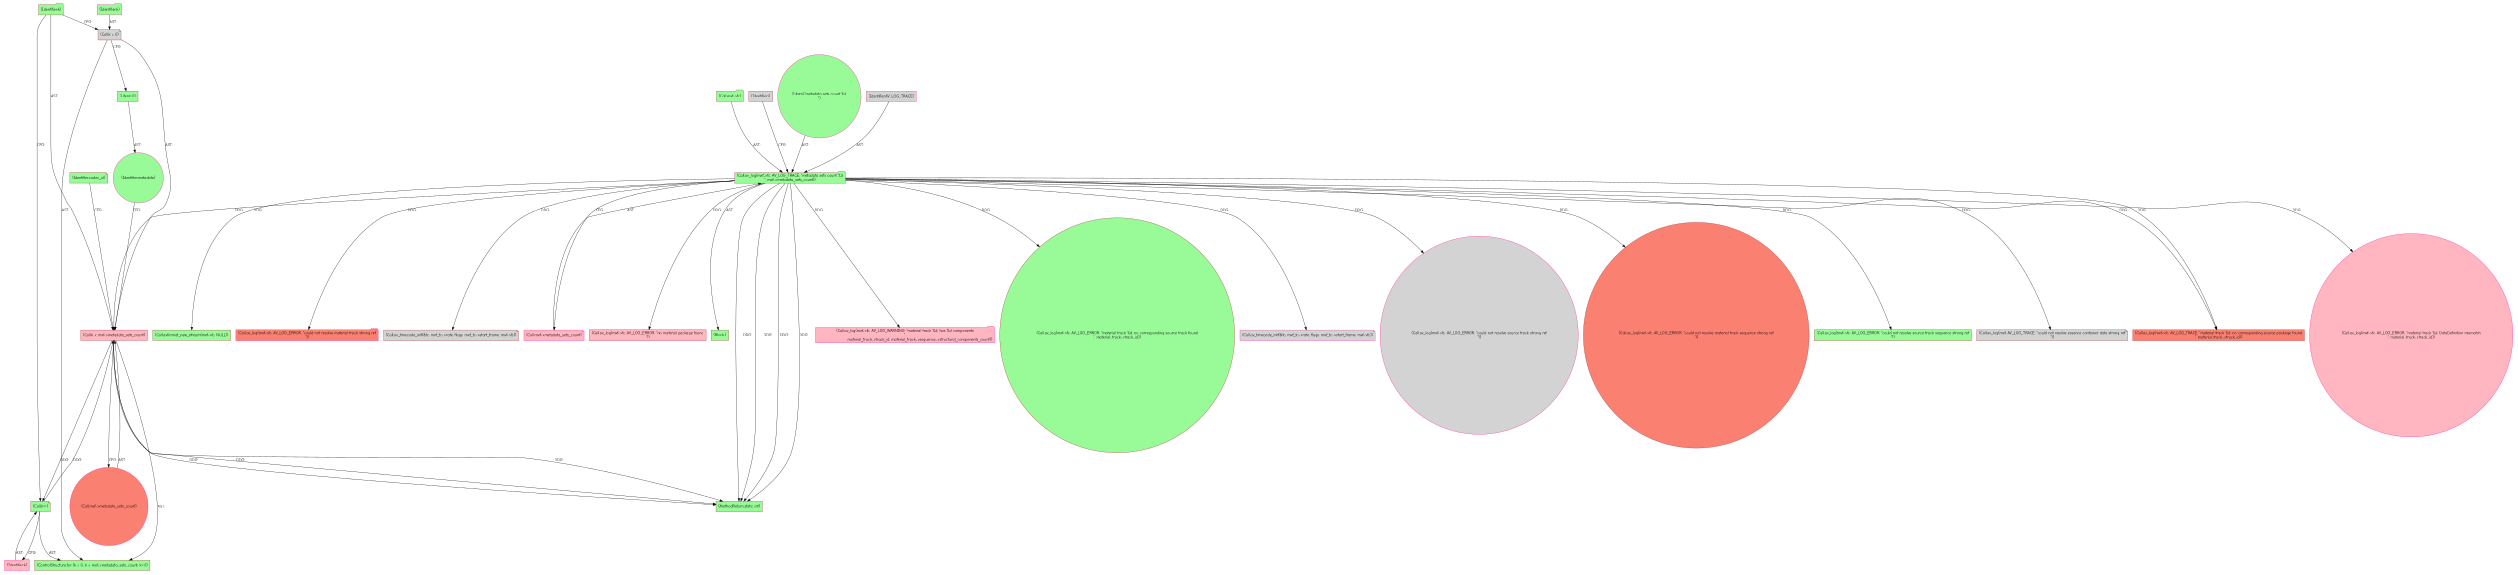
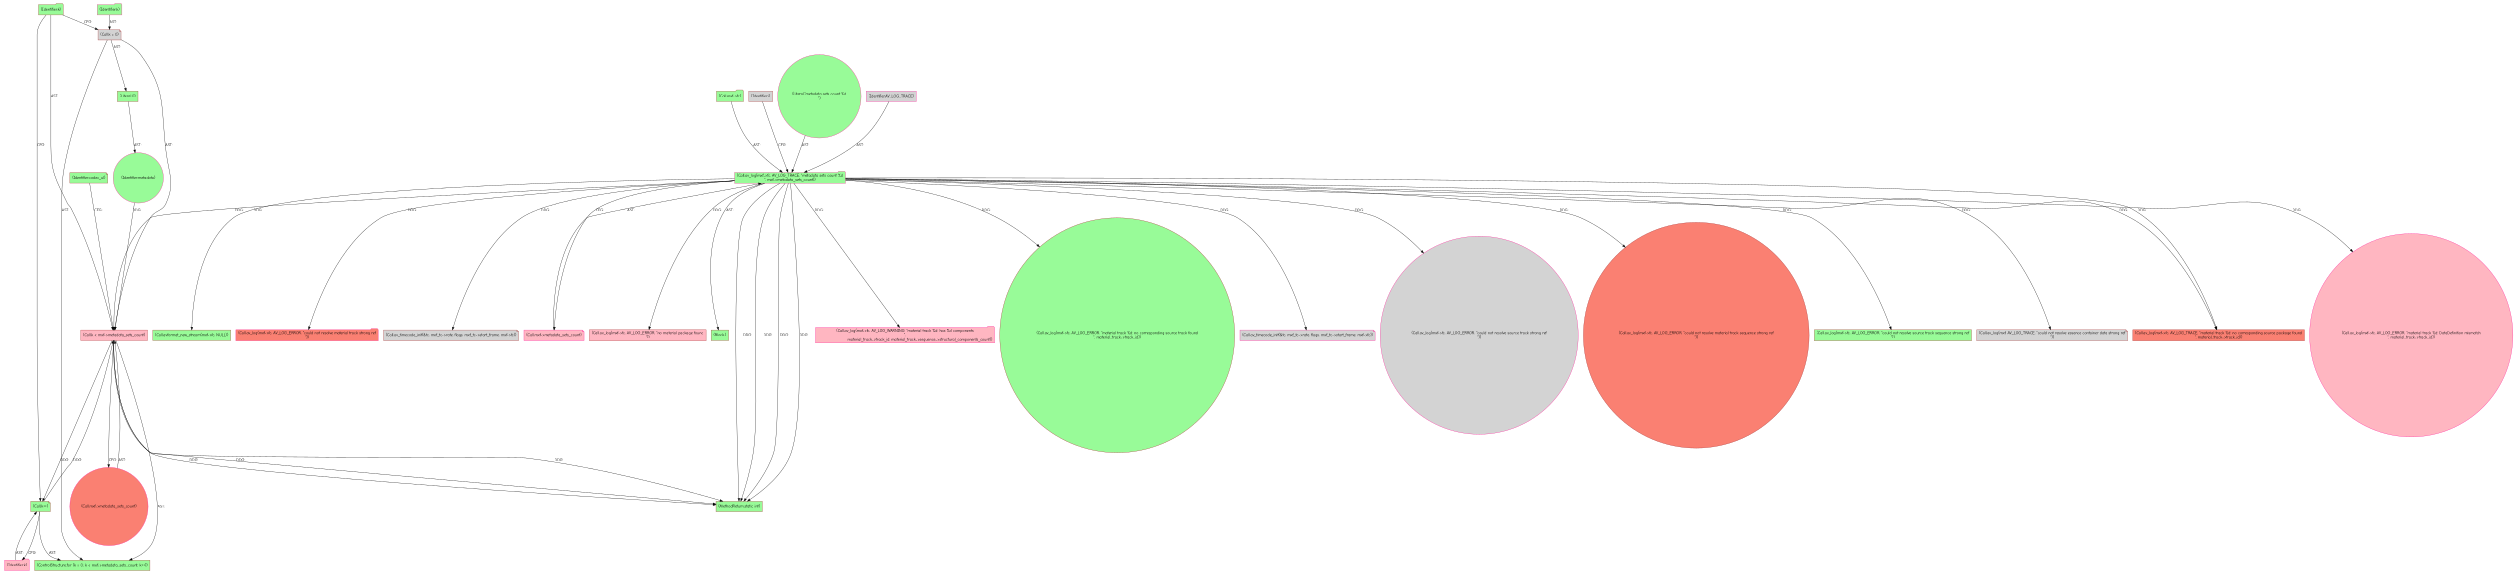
edge "(Call,k = 0)" -> "(Literal,0)": label "CFG: " -> "AST: "
edge "(Identifier,metadata)" -> "(Call,k < mxf->metadata_sets_count)": label "CFG: " -> "DDG: "
